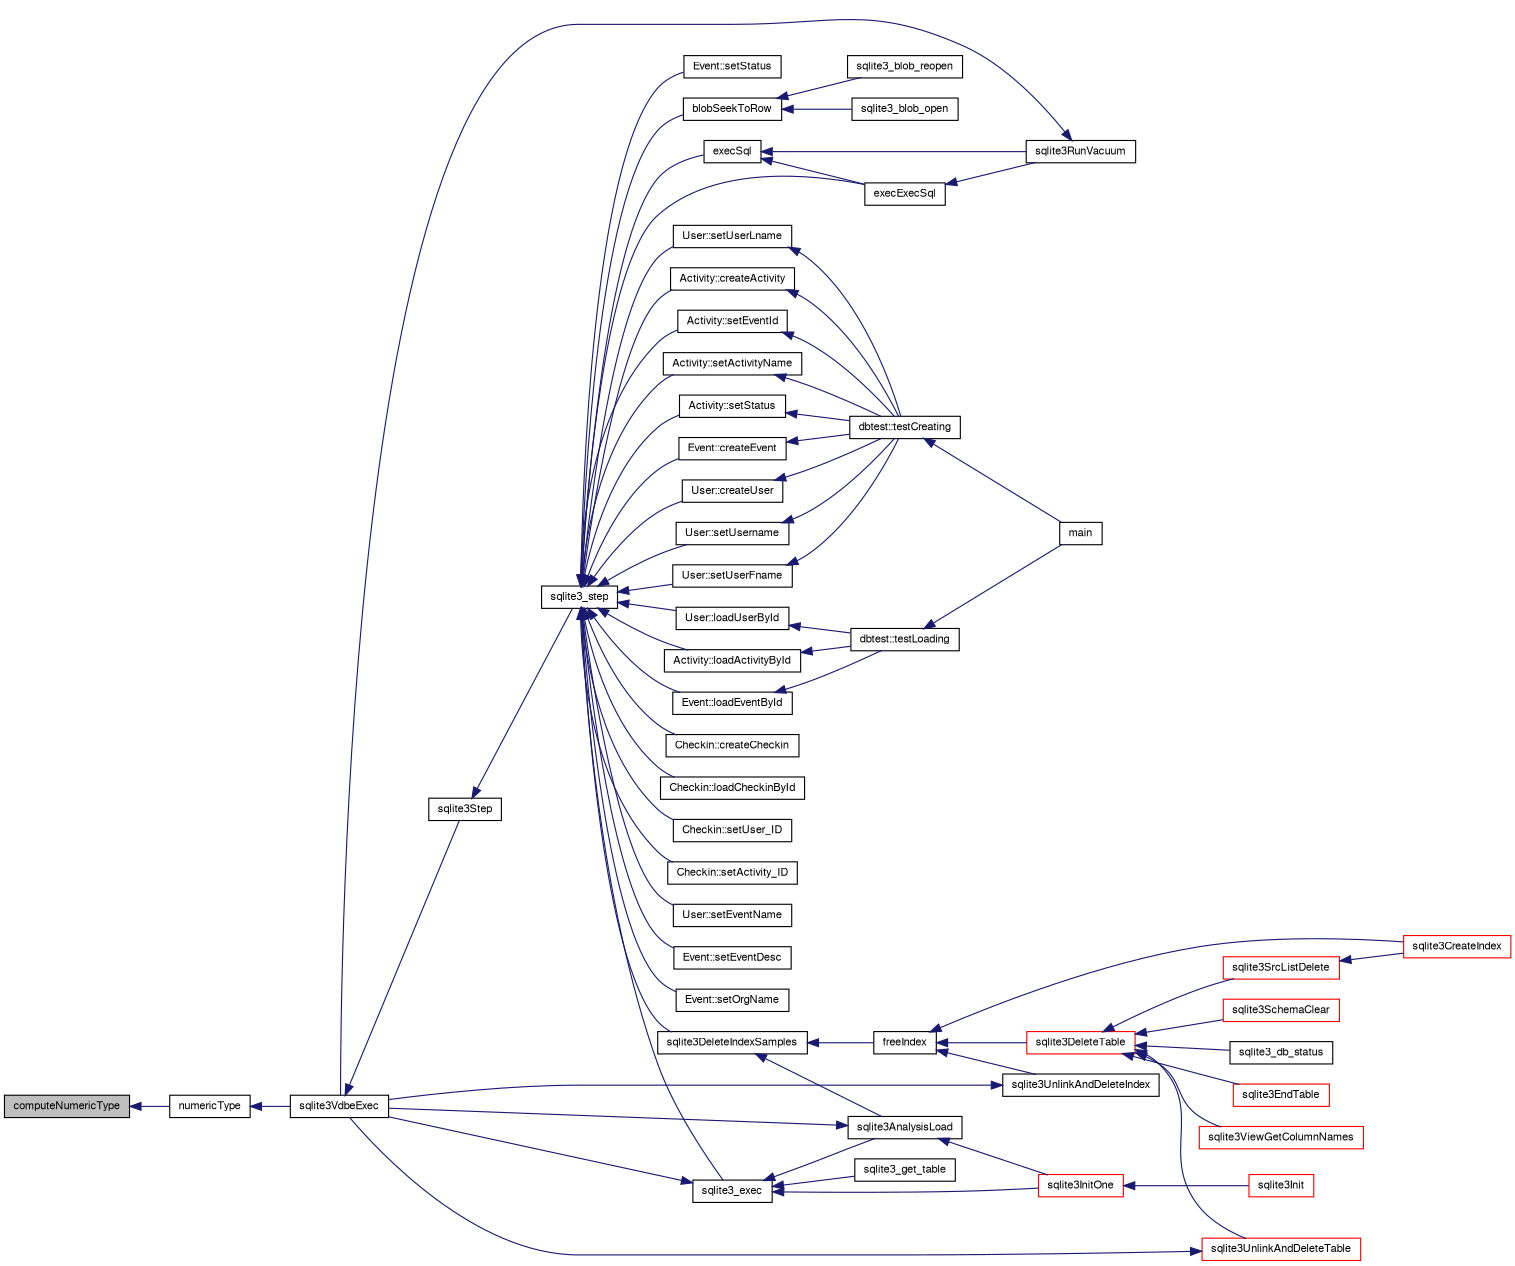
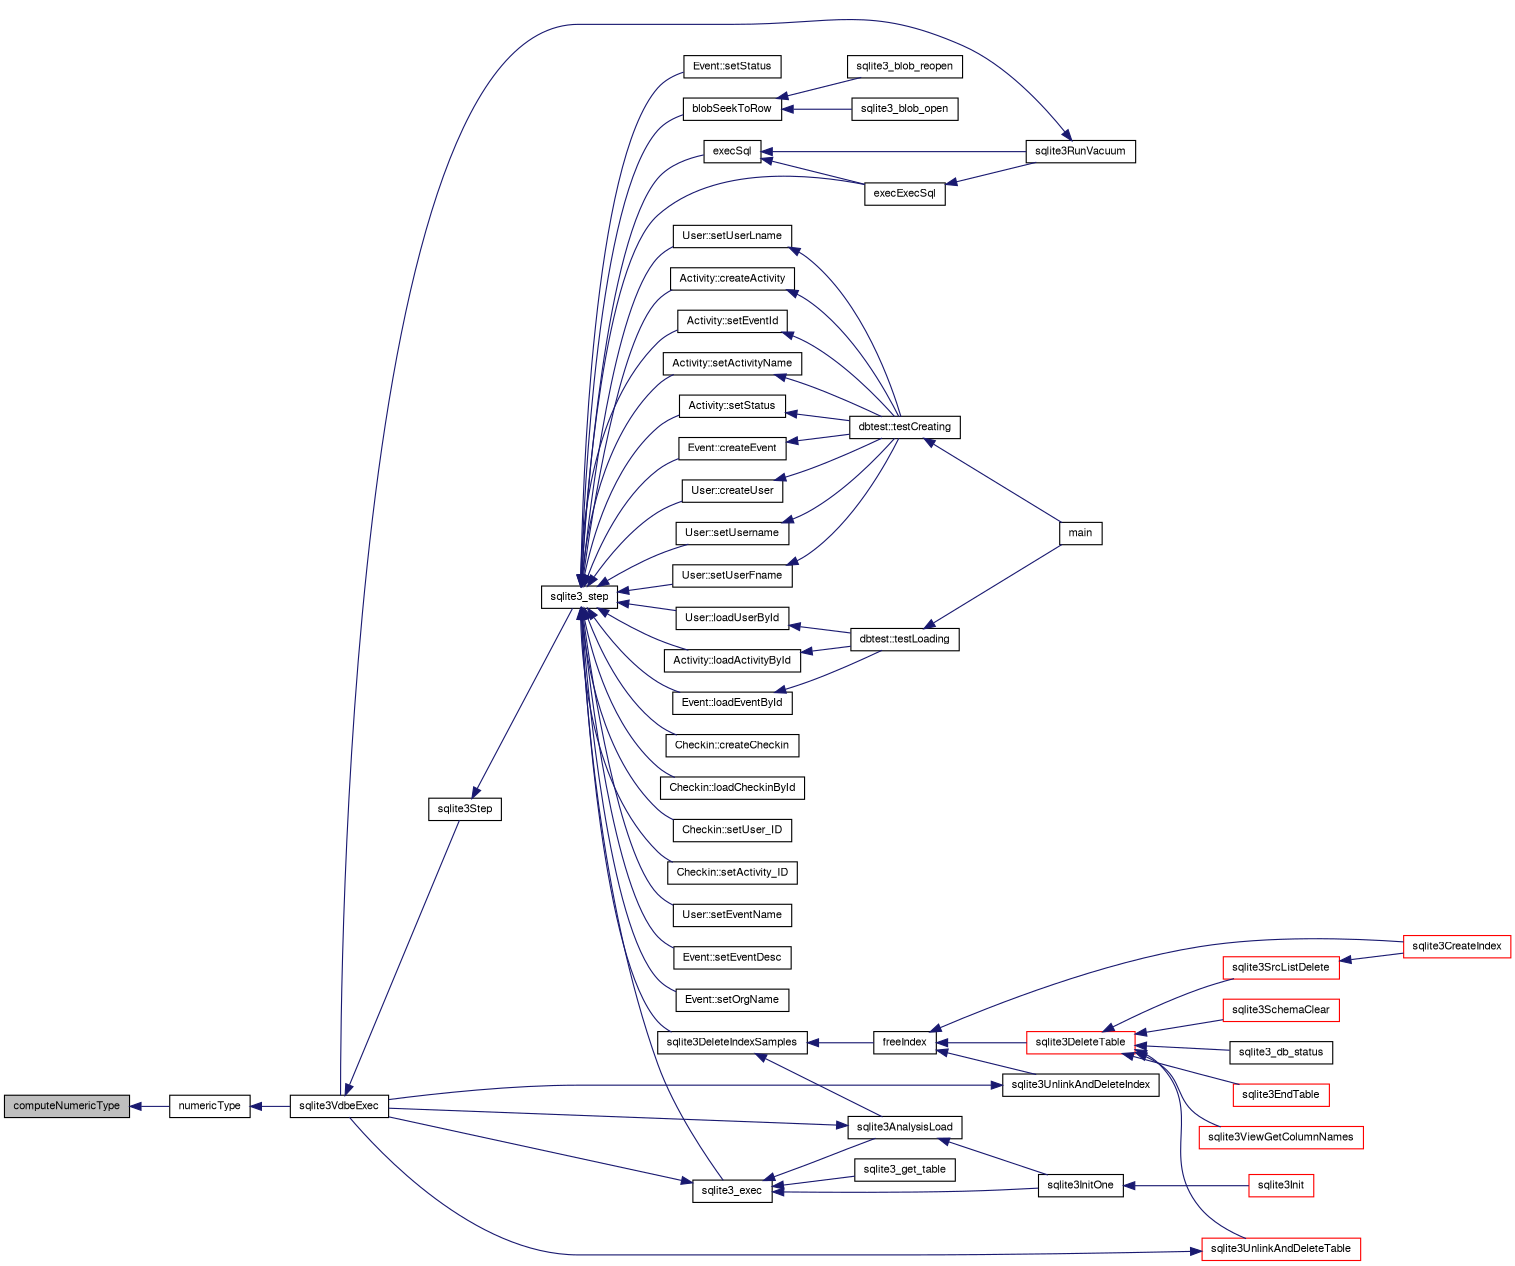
node "sqlite3InitOne": color red -> black
